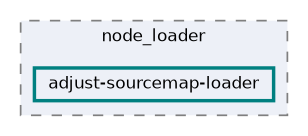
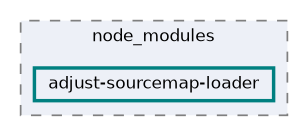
cluster "node_loader": label "node_loader" -> "node_modules"
